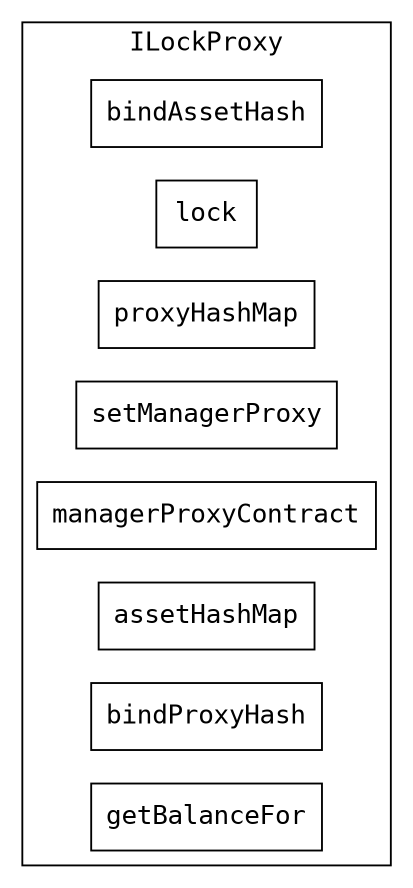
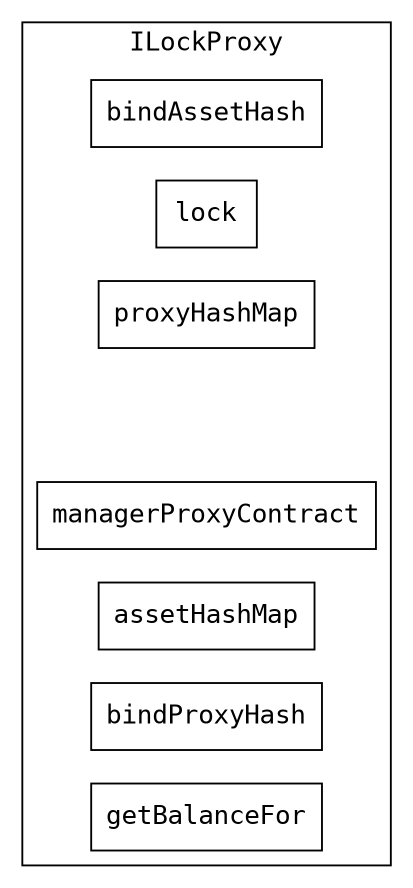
node "setManagerProxy": removed
